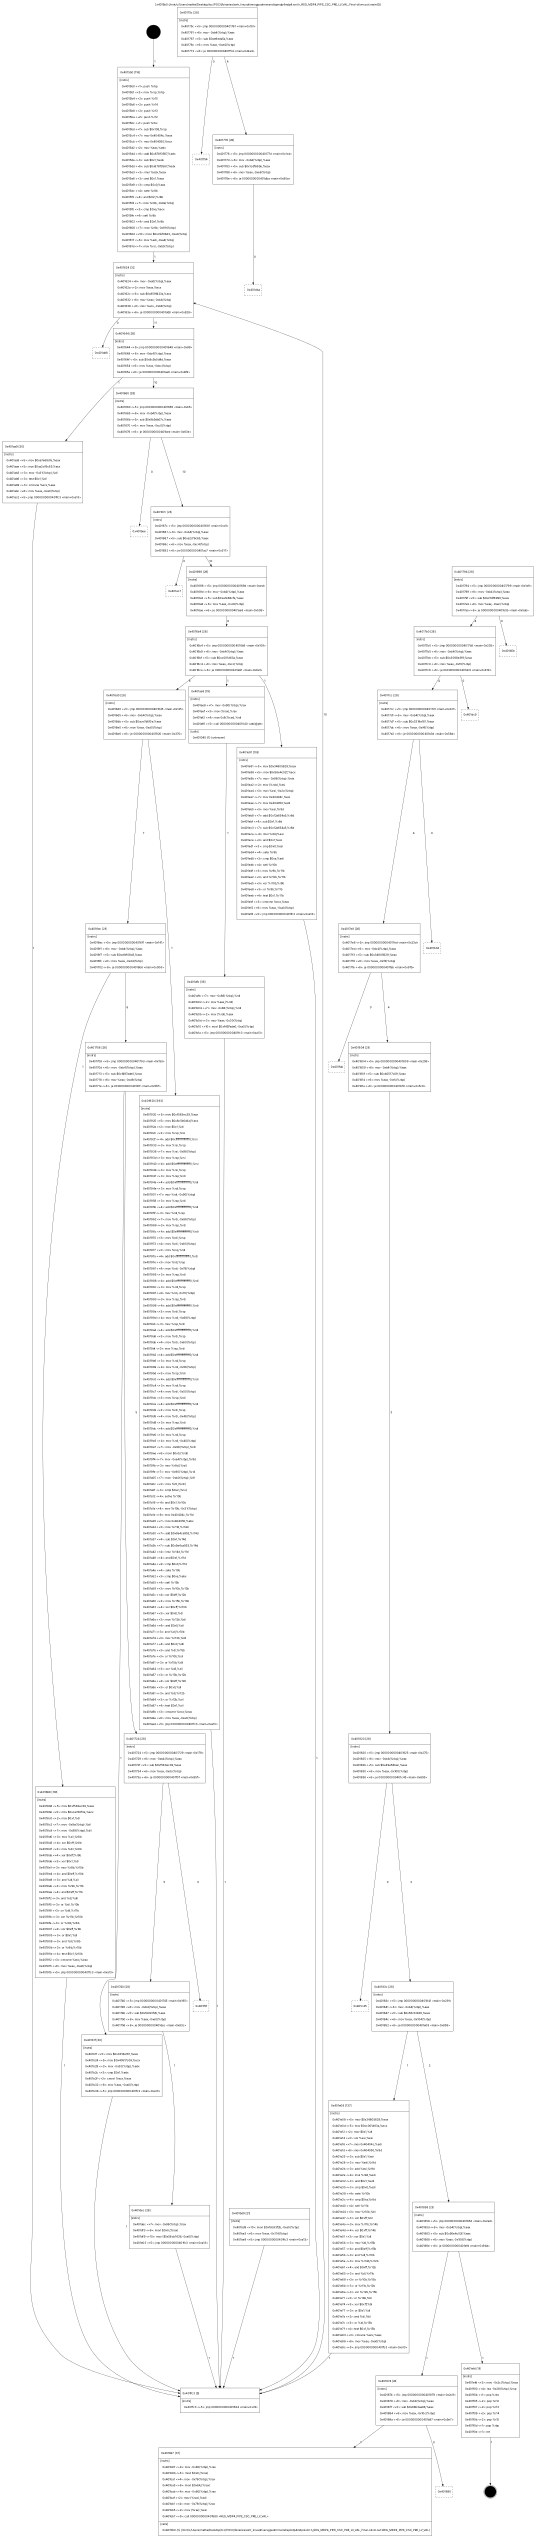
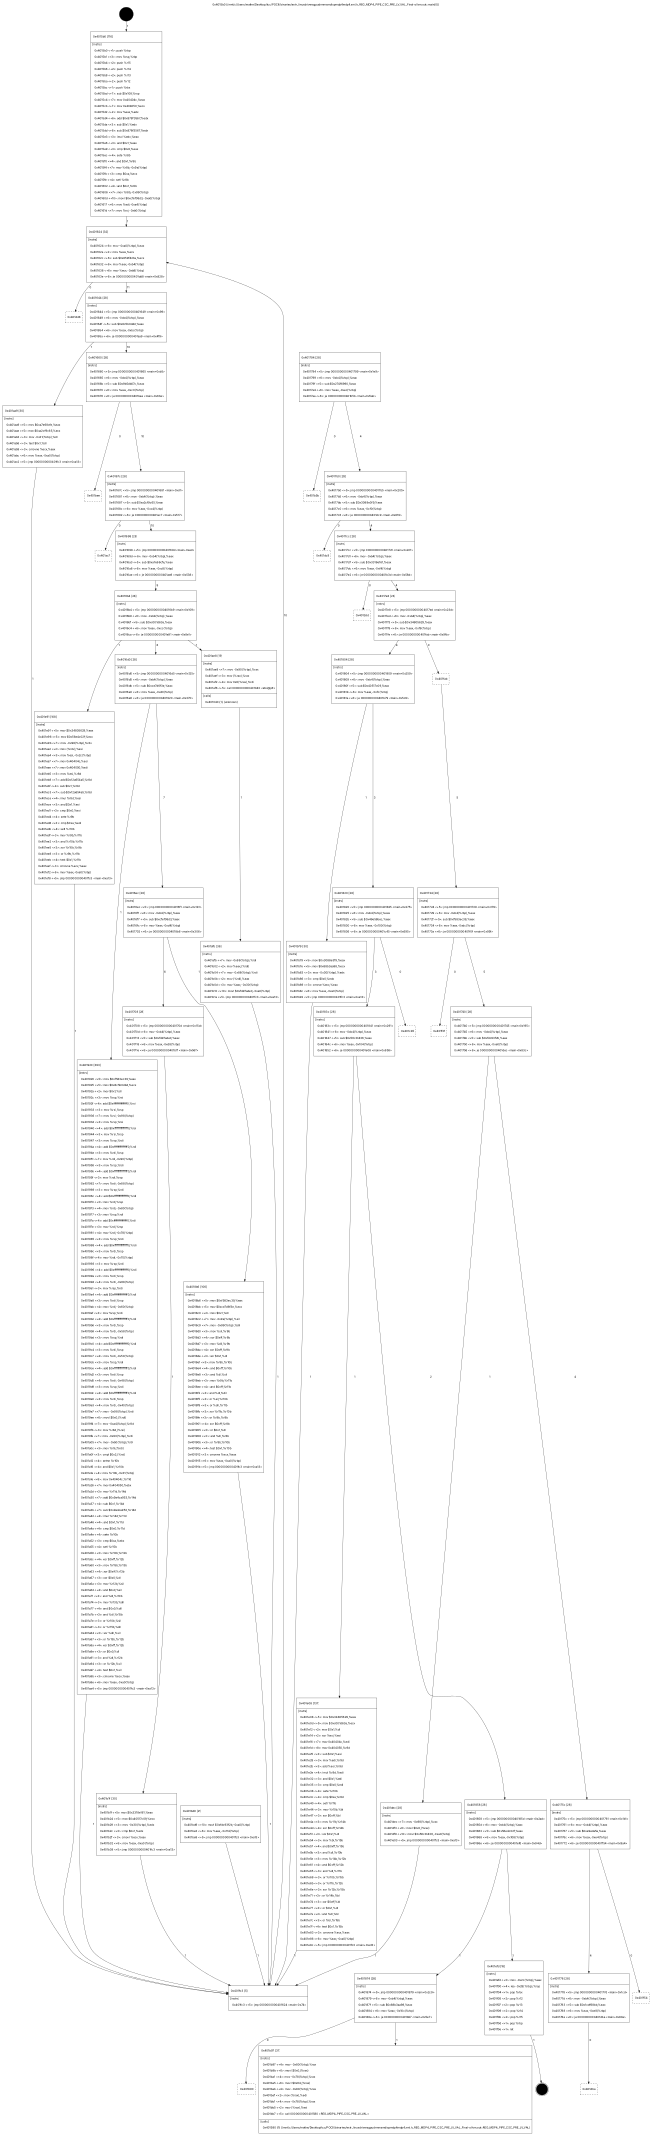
node "0x401b79 [30]": added
edge "0x401708 [28]" -> "0x401724 [28]": now "0x401fab" -> "0x401724 [28]"
edge "0x401740 [28]" -> "0x40175c [28]": added, label "4"
